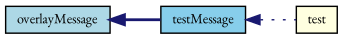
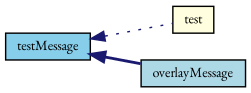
edge "testMessage" -> "overlayMessage": reversed
